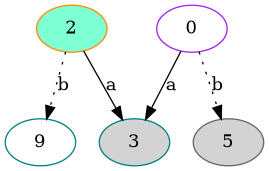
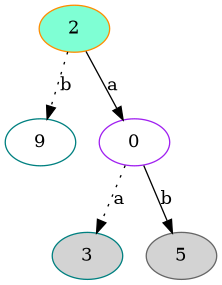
edge "0" -> "5": style dotted -> solid
edge "2" -> "3": now "2" -> "0"
edge "0" -> "3": style solid -> dotted
